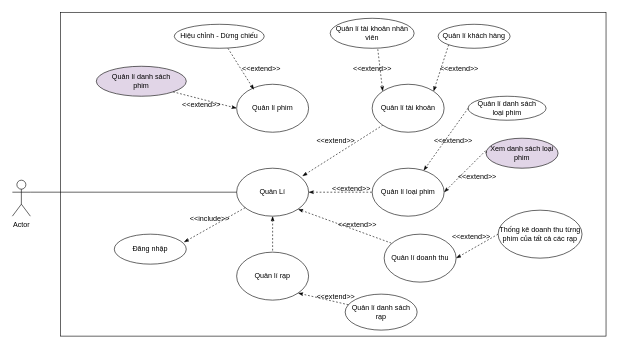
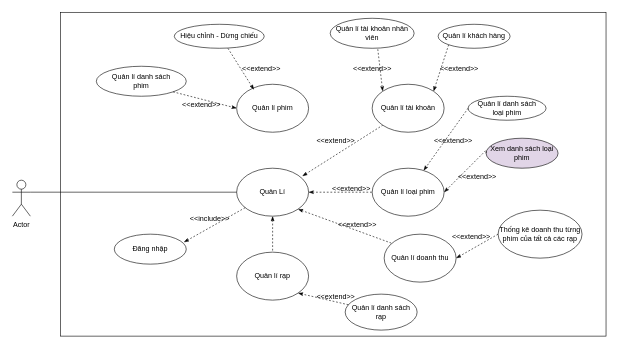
node "Quản lí danh sách phim": fillcolor #e1d5e7 -> #ffffff
